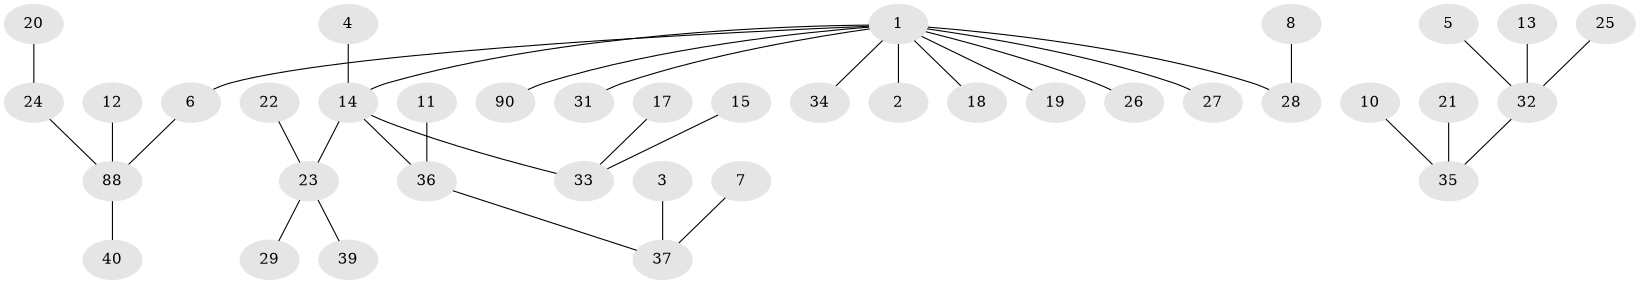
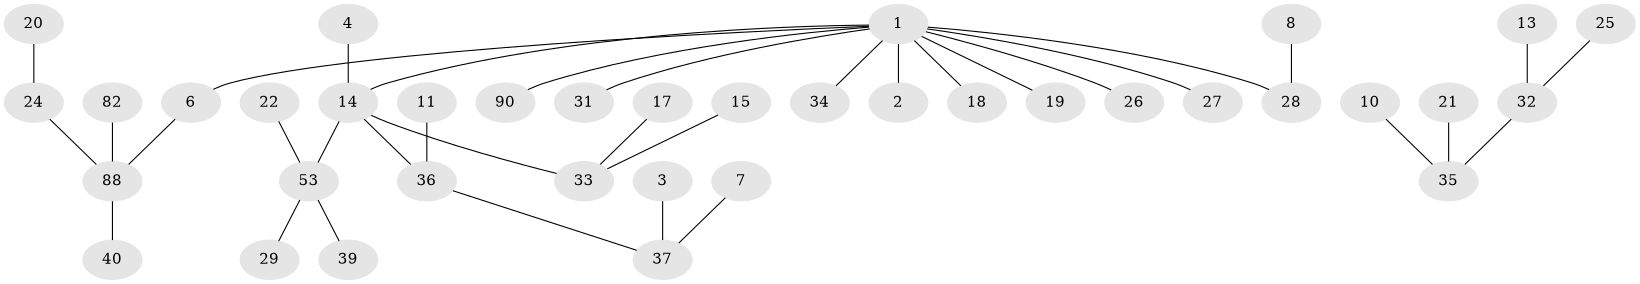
node "5": removed
node "12": label "12" -> "82"
node "23": label "23" -> "53"
